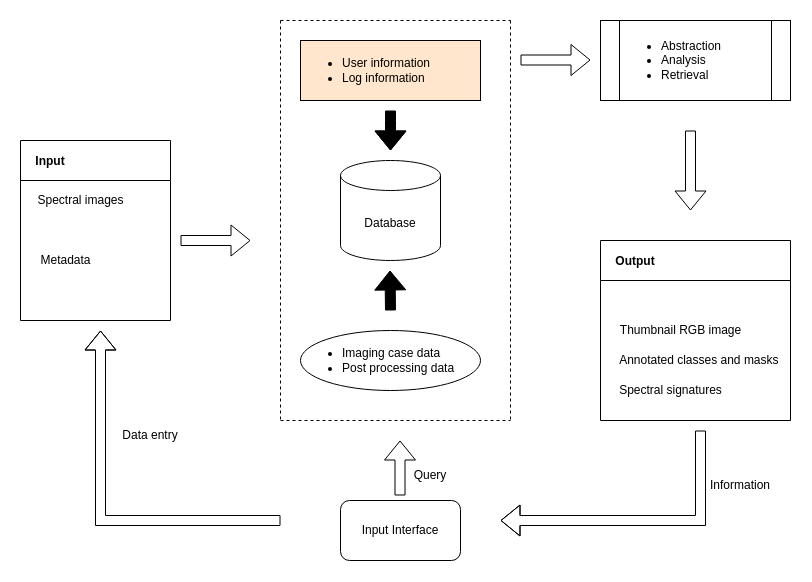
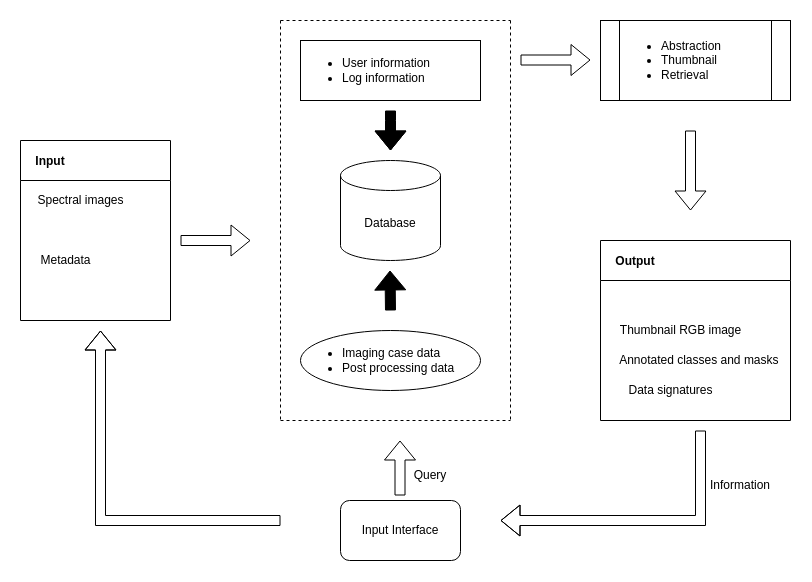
node "Abstraction Analysis Retrieval": label "Abstraction Analysis Retrieval" -> "Abstraction Thumbnail Retrieval"
node "User information Log information": fillcolor #ffe6cc -> #ffffff
node "Spectral signatures": label "Spectral signatures" -> "Data signatures"
node "Data entry": removed
